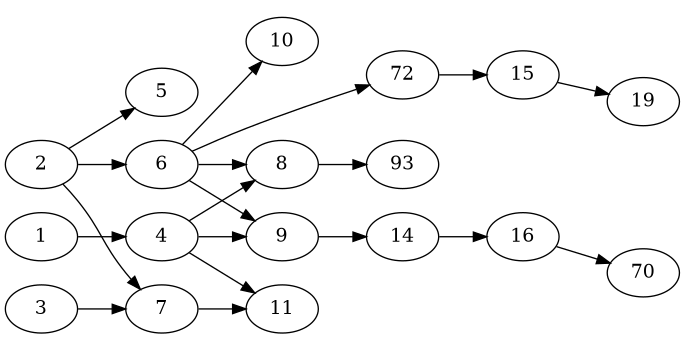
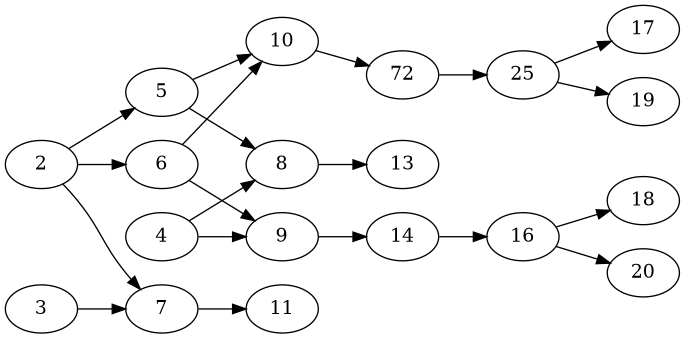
node "17": added
edge "5" -> "10": added
node "15": label "15" -> "25"
edge "6" -> "72": now "10" -> "72"
edge "6" -> "8": now "5" -> "8"
node "93": label "93" -> "13"
node "18": added
node "1": removed
edge "4" -> "11": removed
node "70": label "70" -> "20"
